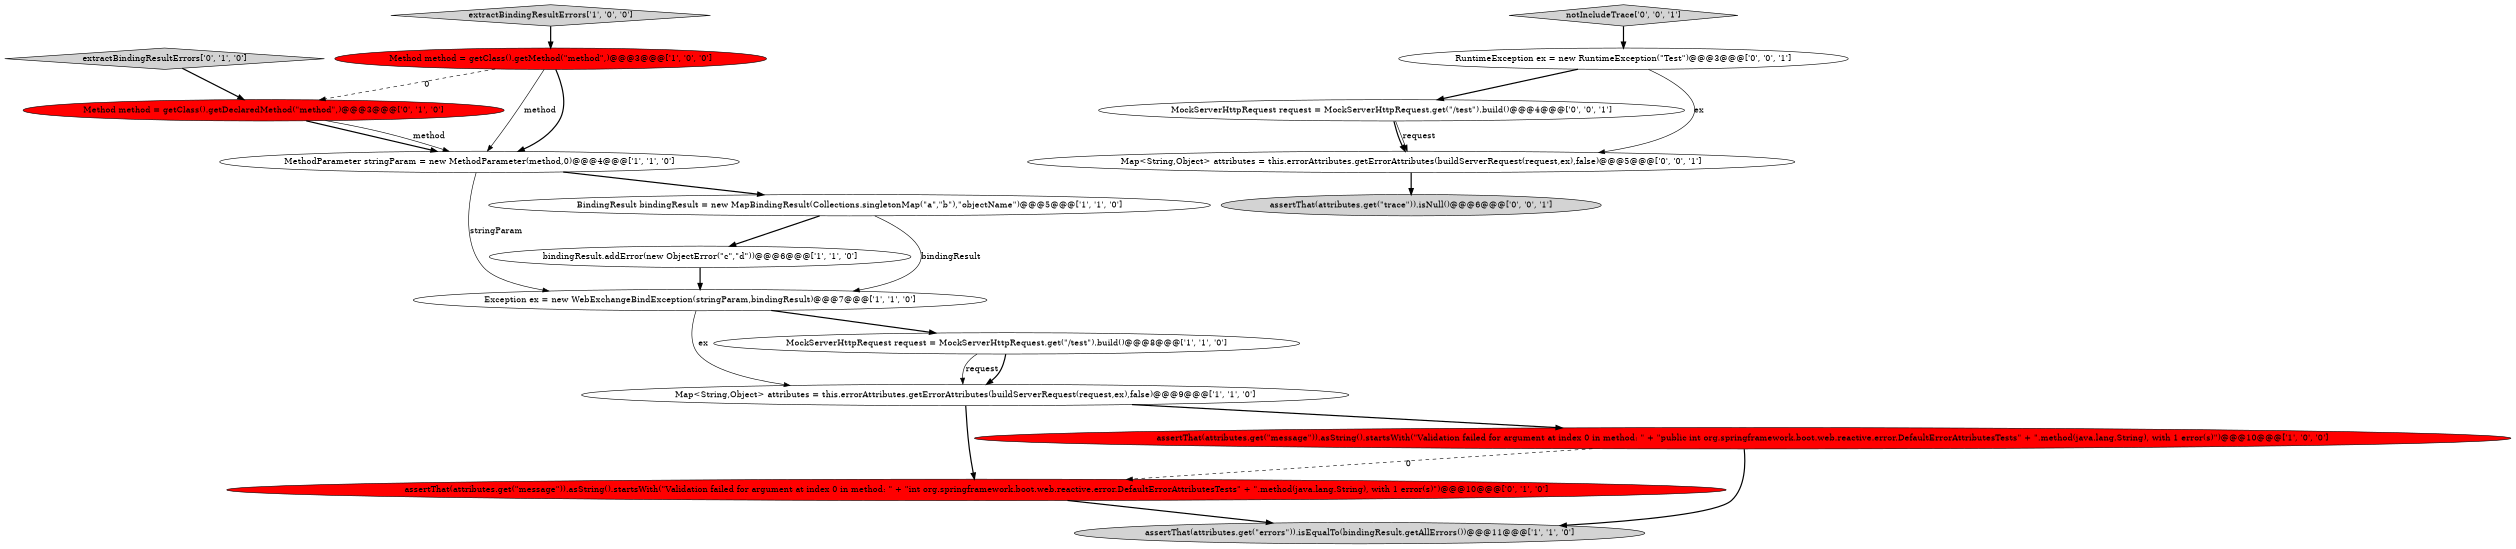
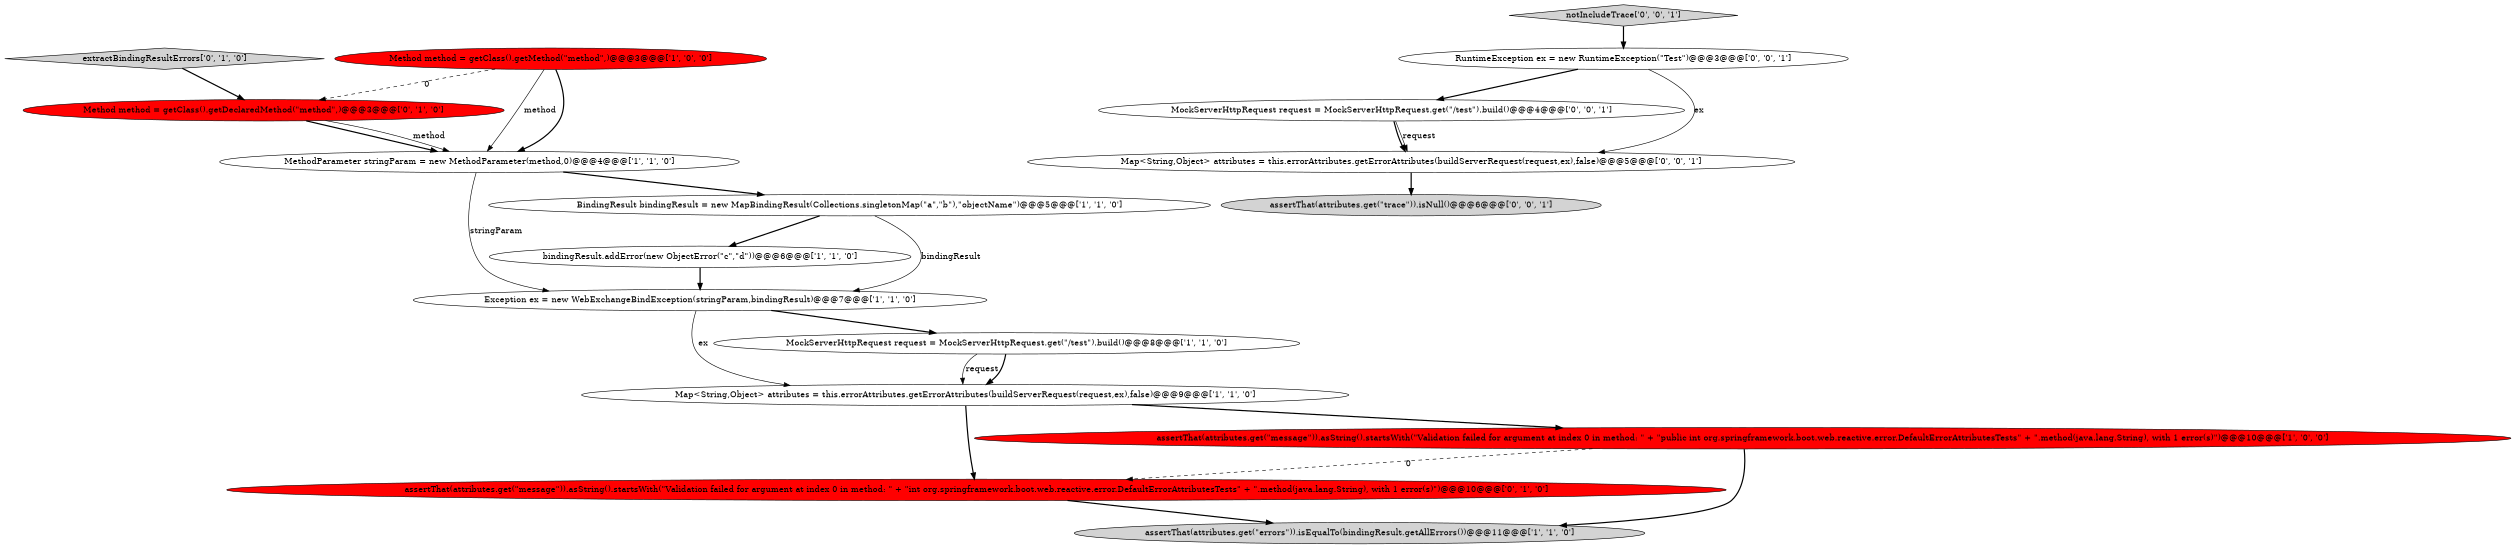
node "extractBindingResultErrors['1', '0', '0']": removed
